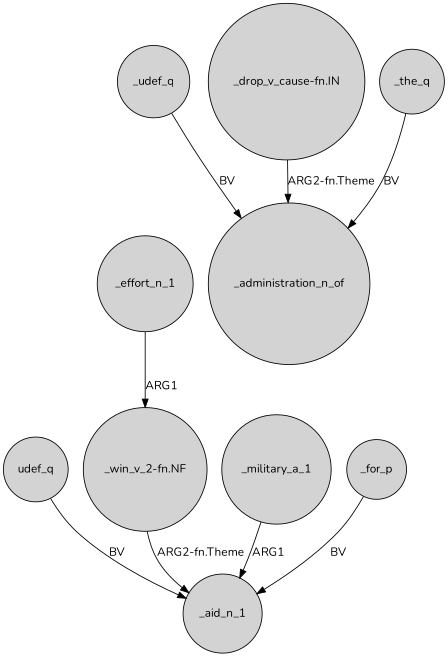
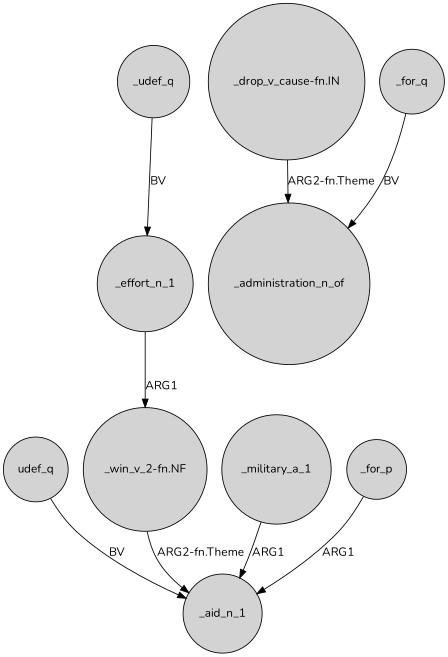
node "_the_q": label "_the_q" -> "_for_q"
edge "_udef_q" -> "_administration_n_of": now "_udef_q" -> "_effort_n_1"
edge "_for_p" -> "_aid_n_1": label "BV" -> "ARG1"
